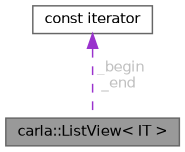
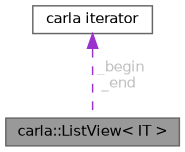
node "const iterator": label "const iterator" -> "carla iterator"
